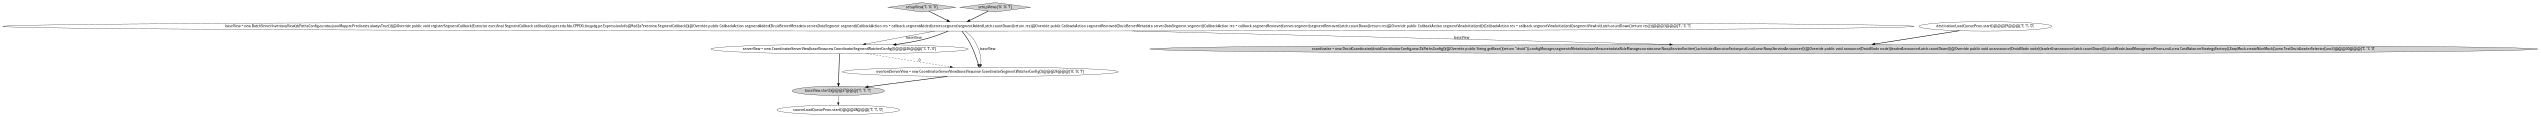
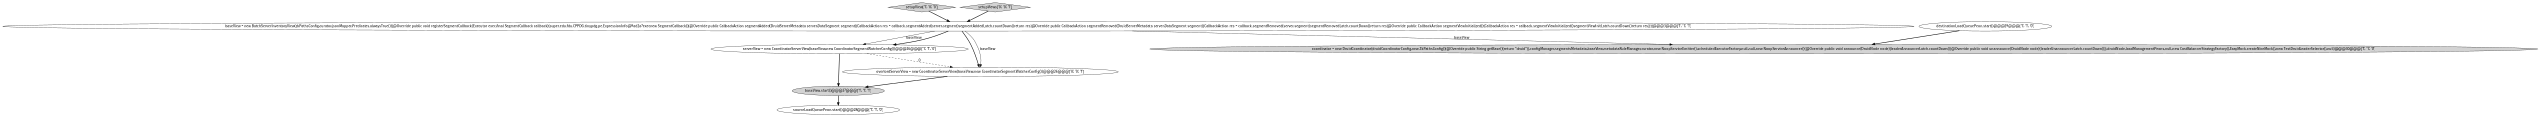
edge "baseView.start()@@@27@@@['1', '1', '1']" -> "sourceLoadQueuePeon.start()@@@28@@@['1', '1', '0']": style solid -> bold
